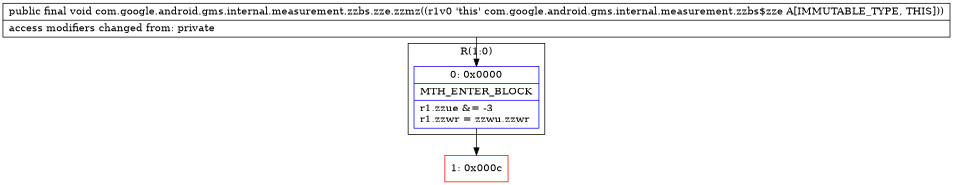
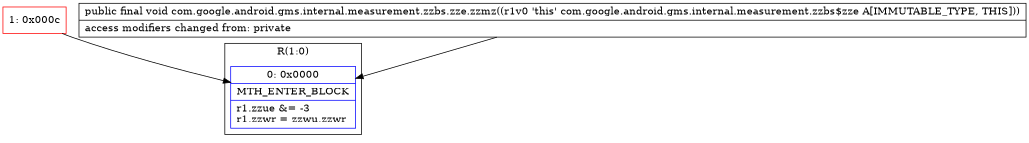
edge "0: 0x0000" -> "1: 0x000c": reversed
